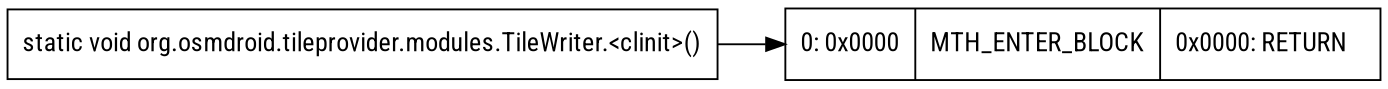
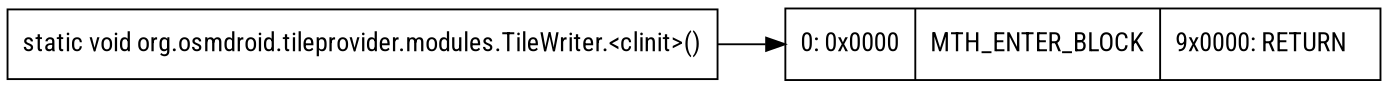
node "0: 0x0000": text "0x0000: RETURN" -> "9x0000: RETURN"
